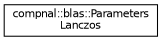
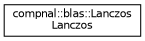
node "compnal::blas::Parameters Lanczos": label "compnal::blas::Parameters Lanczos" -> "compnal::blas::Lanczos Lanczos"
